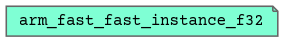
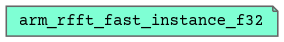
node "arm_fast_fast_instance_f32": label "arm_fast_fast_instance_f32" -> "arm_rfft_fast_instance_f32"
